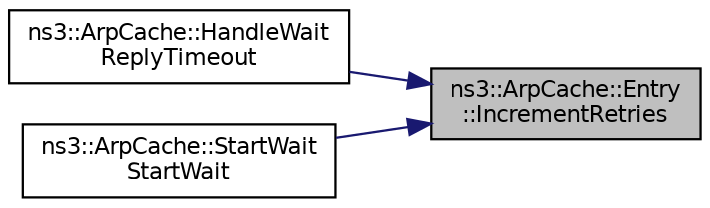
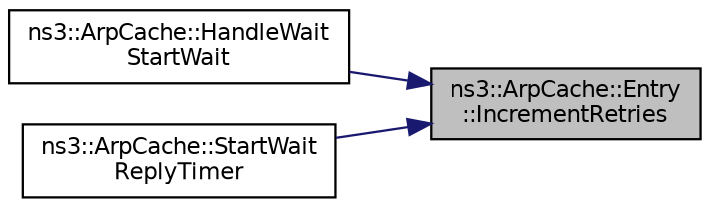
node "ns3::ArpCache::HandleWait ReplyTimeout": label "ns3::ArpCache::HandleWait ReplyTimeout" -> "ns3::ArpCache::HandleWait StartWait"
node "ns3::ArpCache::StartWait StartWait": label "ns3::ArpCache::StartWait StartWait" -> "ns3::ArpCache::StartWait ReplyTimer"
